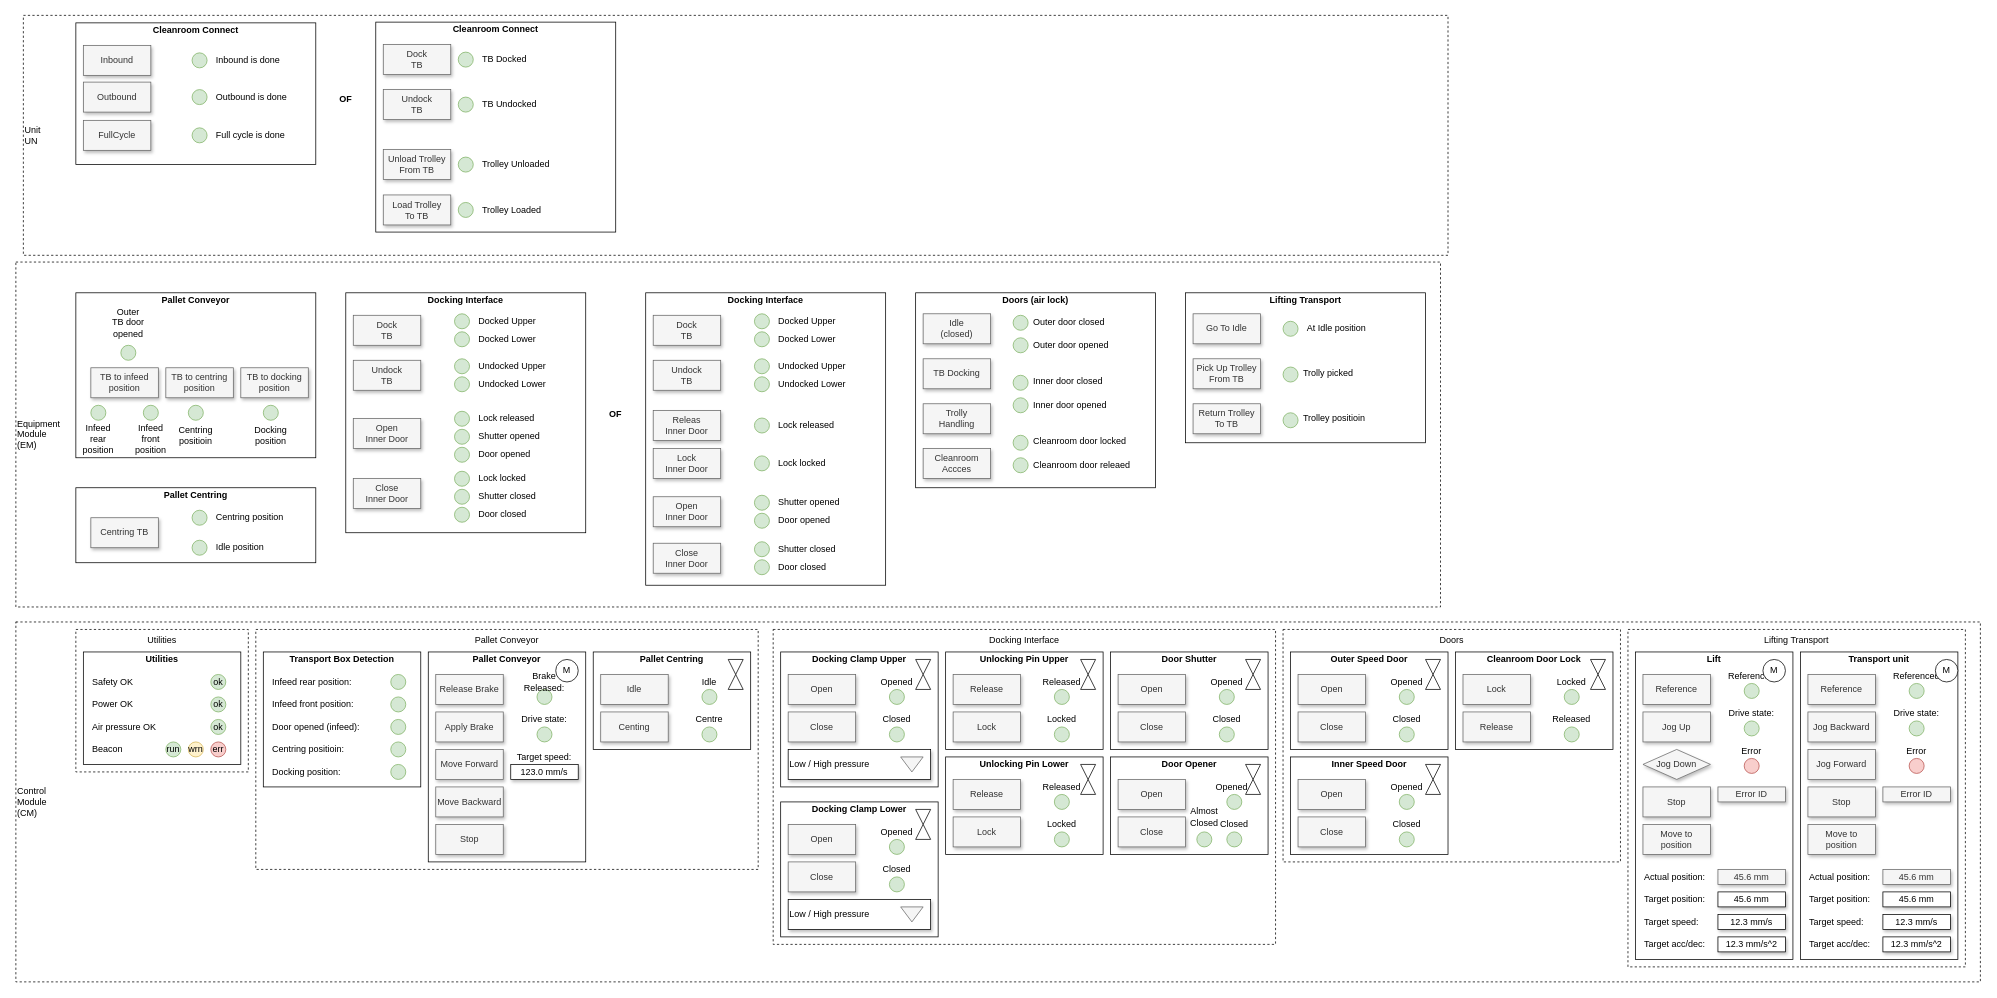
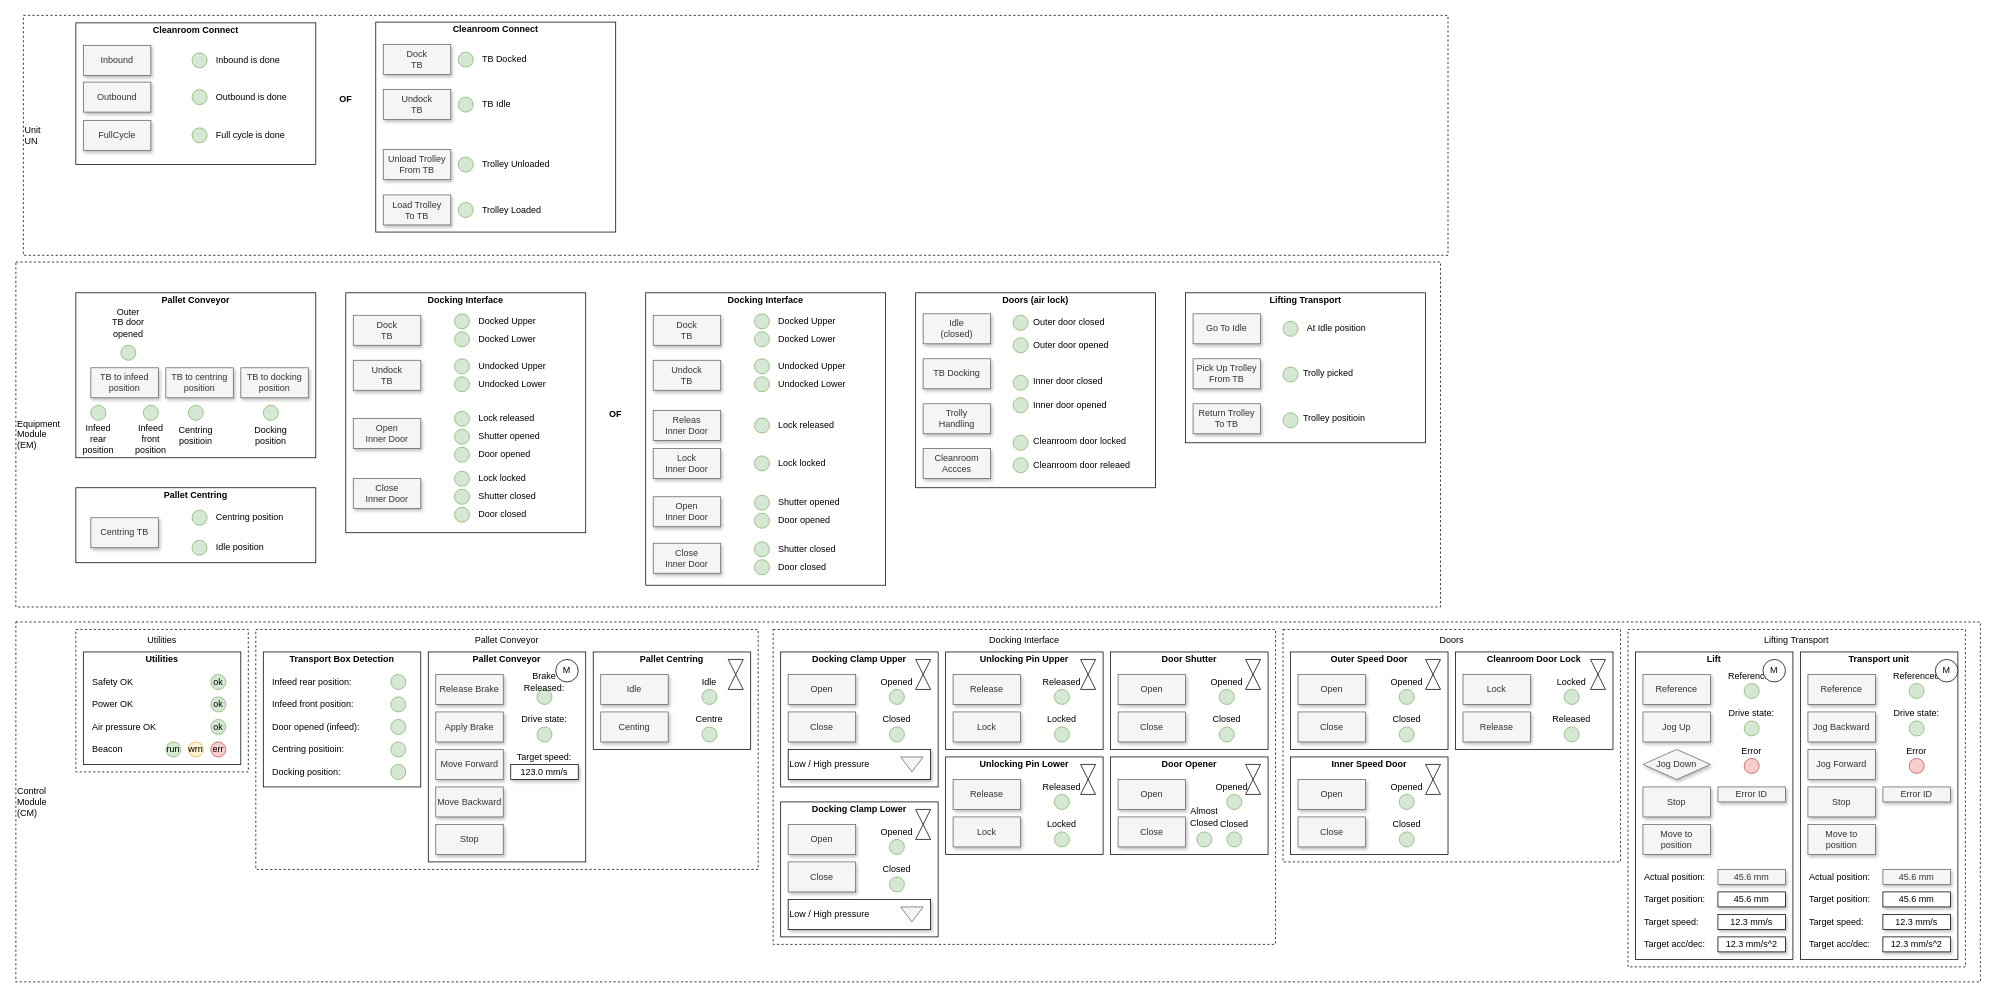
node "TB Undocked": label "TB Undocked" -> "TB Idle"
